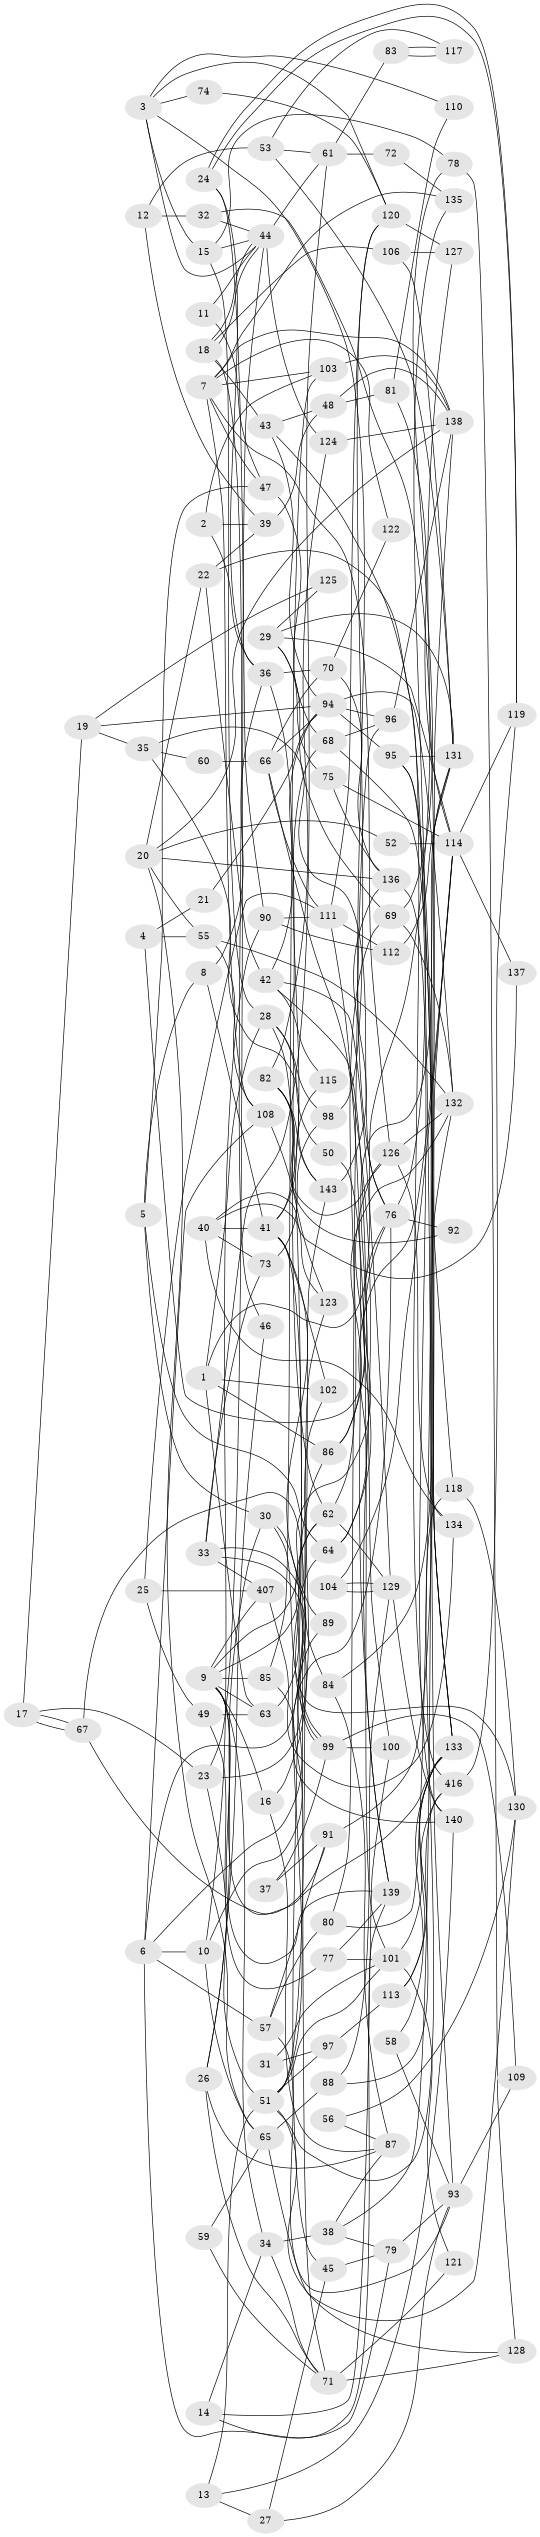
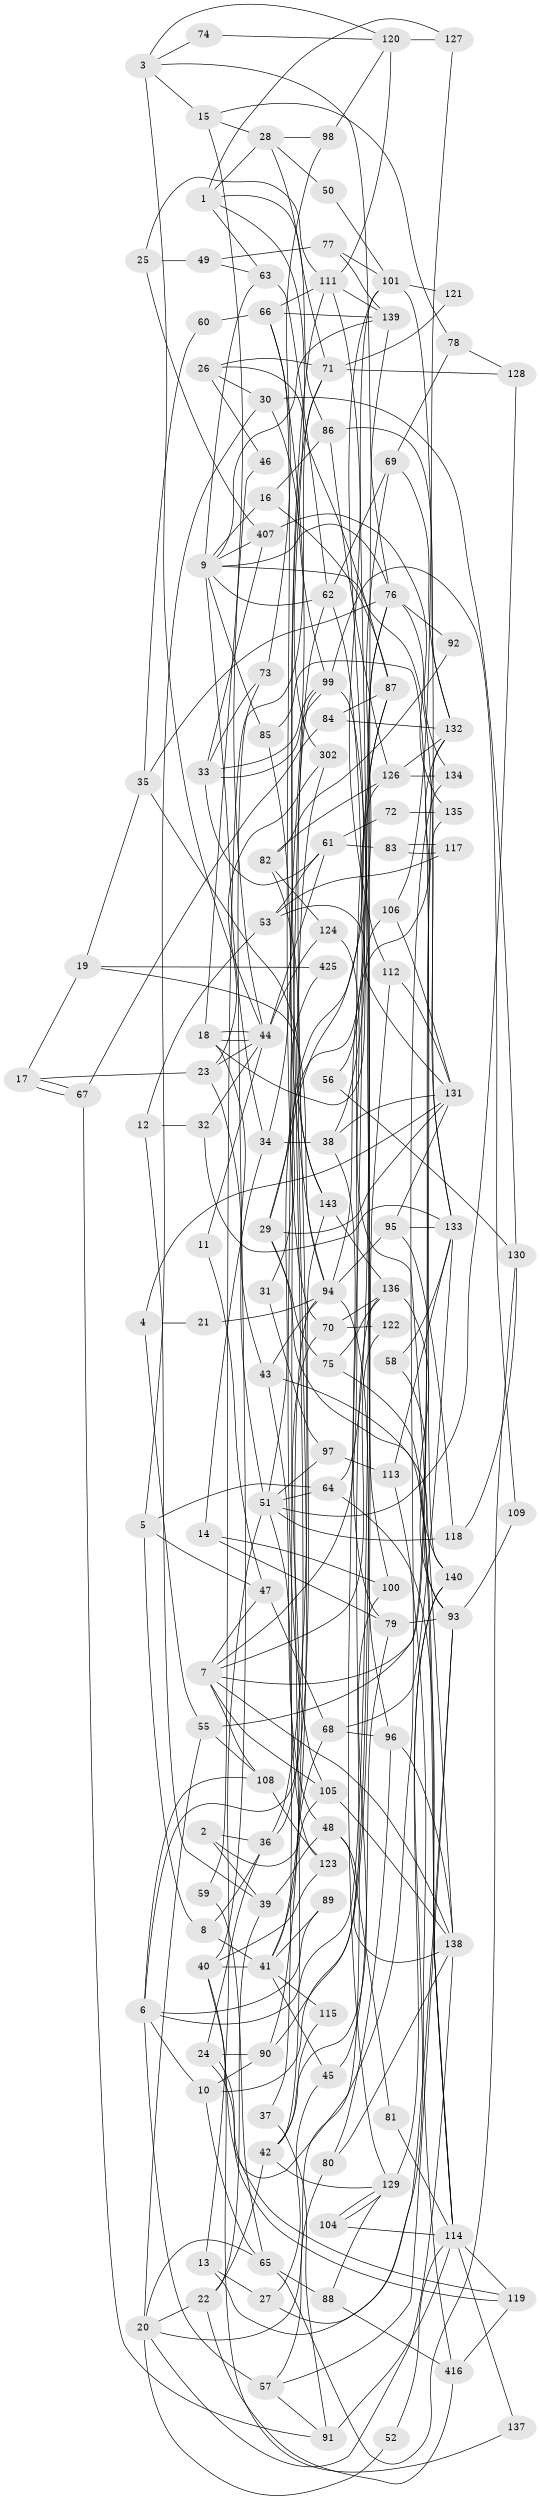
node "110": removed
node "103": label "103" -> "105"
node "125": label "125" -> "425"
node "102": label "102" -> "302"
